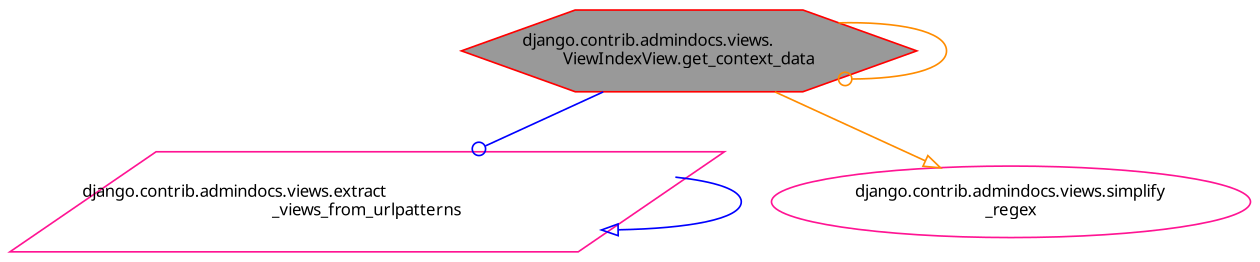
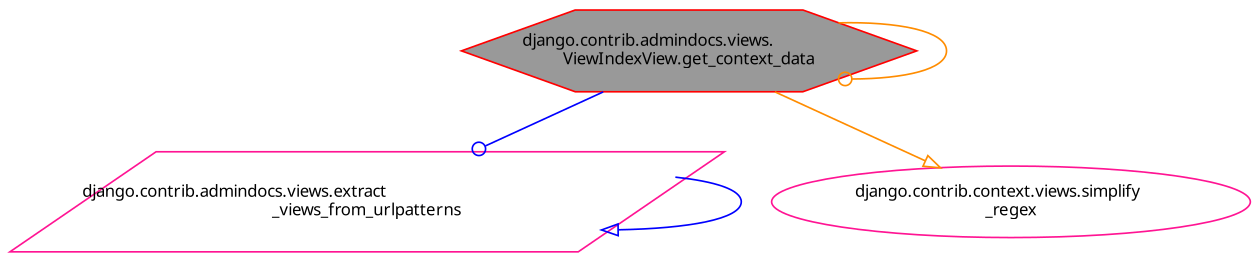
node "django.contrib.admindocs.views.simplify _regex": label "django.contrib.admindocs.views.simplify _regex" -> "django.contrib.context.views.simplify _regex"
